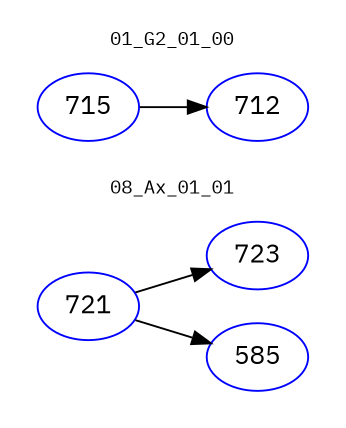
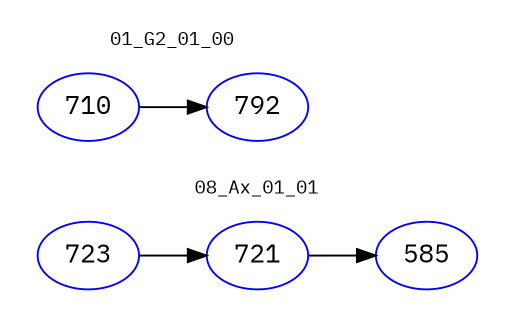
node "715": label "715" -> "710"
node "712": label "712" -> "792"
edge "721" -> "723": reversed
